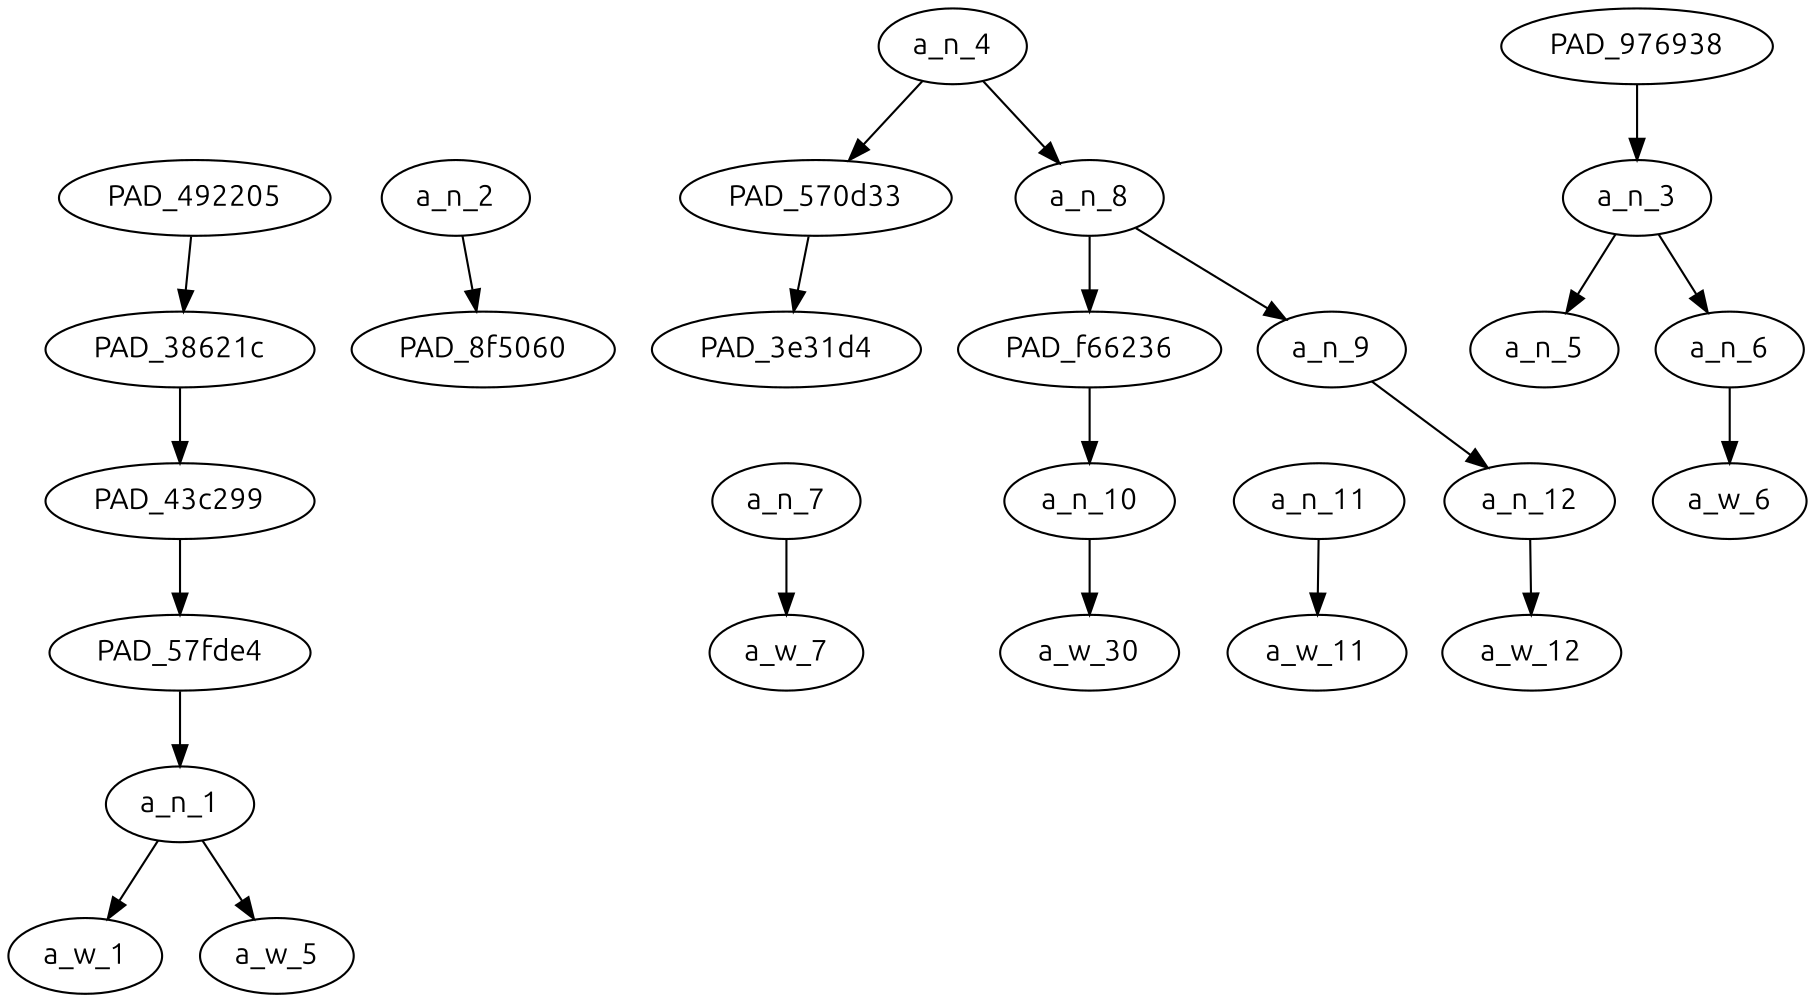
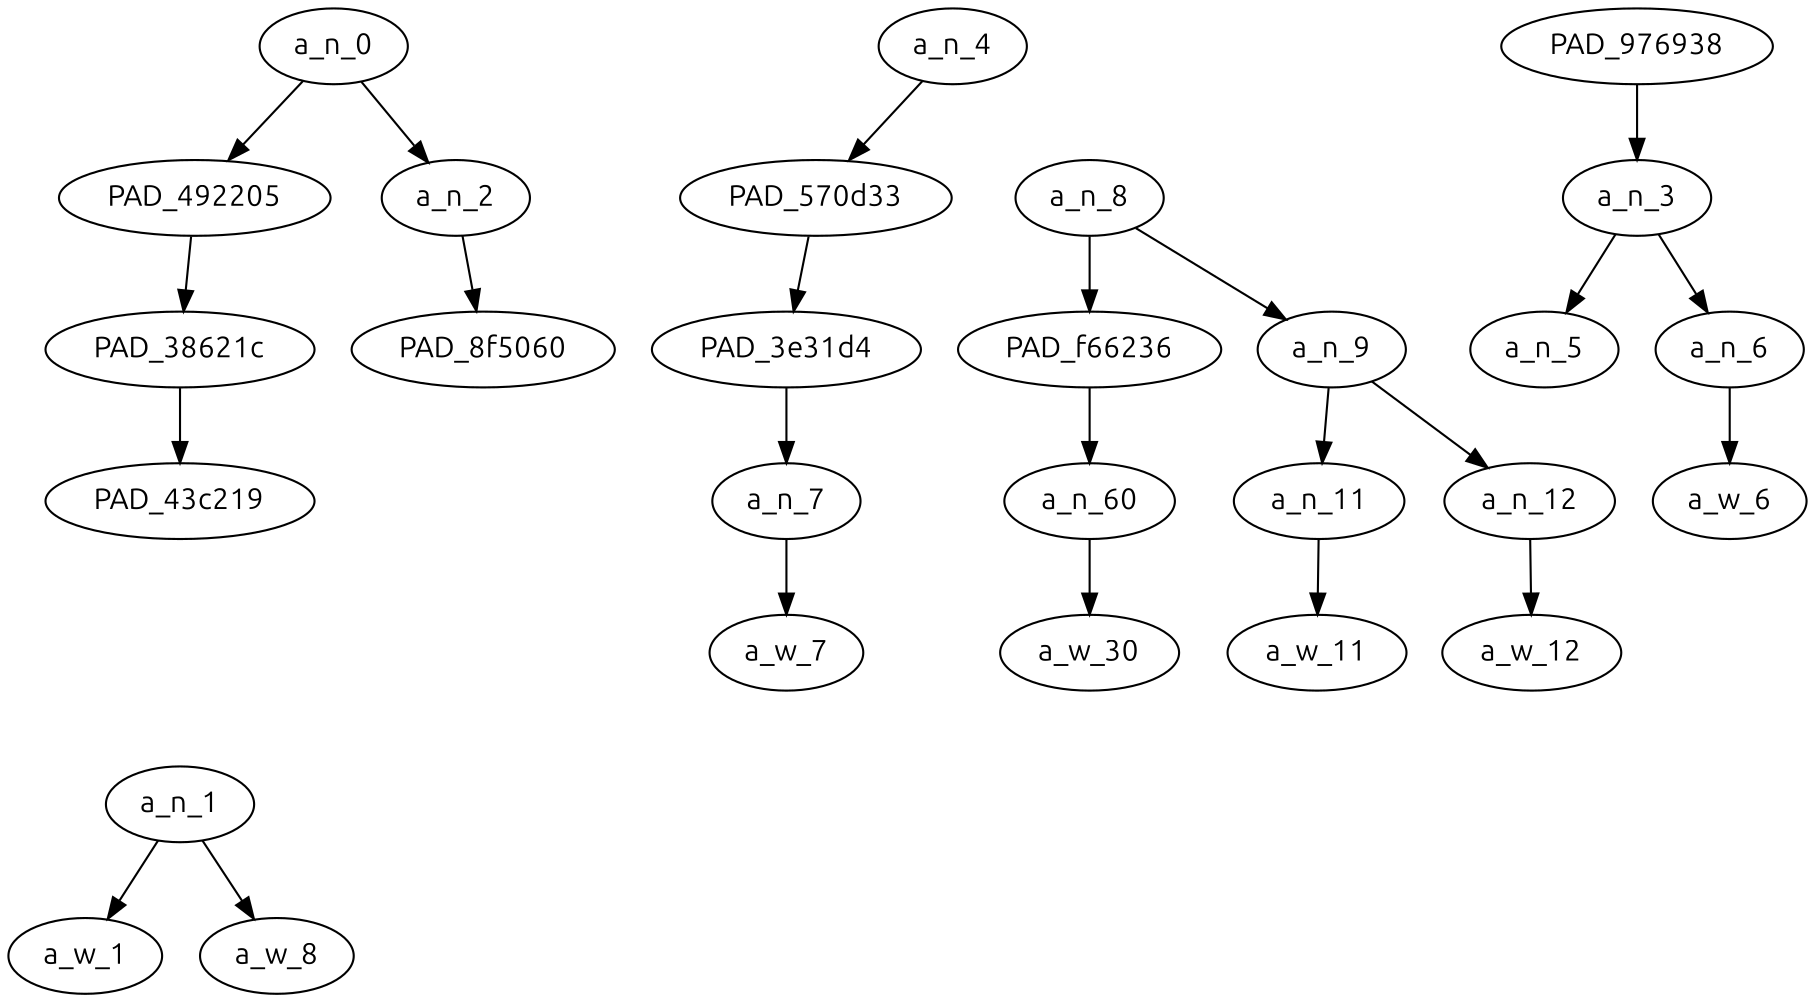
node "a_n_0": added
edge "a_n_4" -> "a_n_8": removed
edge "PAD_3e31d4" -> "a_n_7": added
edge "a_n_9" -> "a_n_11": added
node "PAD_43c299": label "PAD_43c299" -> "PAD_43c219"
node "a_n_10": label "a_n_10" -> "a_n_60"
node "PAD_57fde4": removed
node "a_w_5": label "a_w_5" -> "a_w_8"
